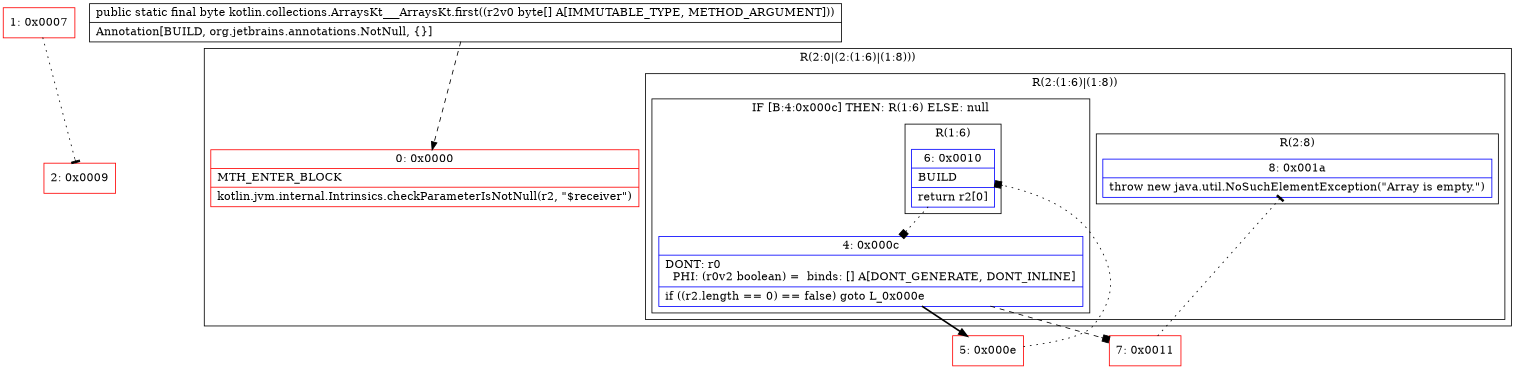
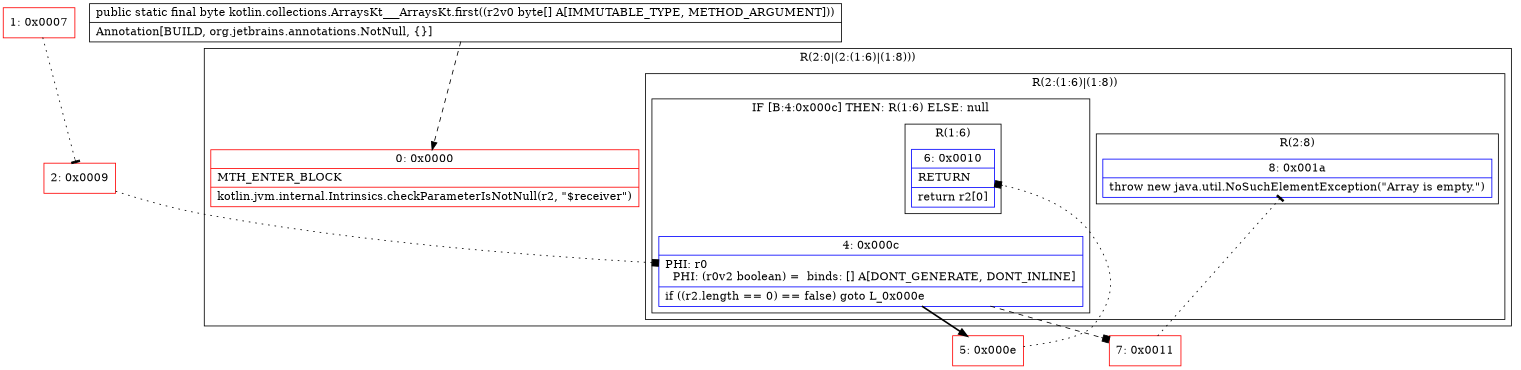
node "6: 0x0010": text "BUILD" -> "RETURN"
edge "6: 0x0010" -> "4: 0x000c": now "2: 0x0009" -> "4: 0x000c"
node "4: 0x000c": text "DONT: r0" -> "PHI: r0"
